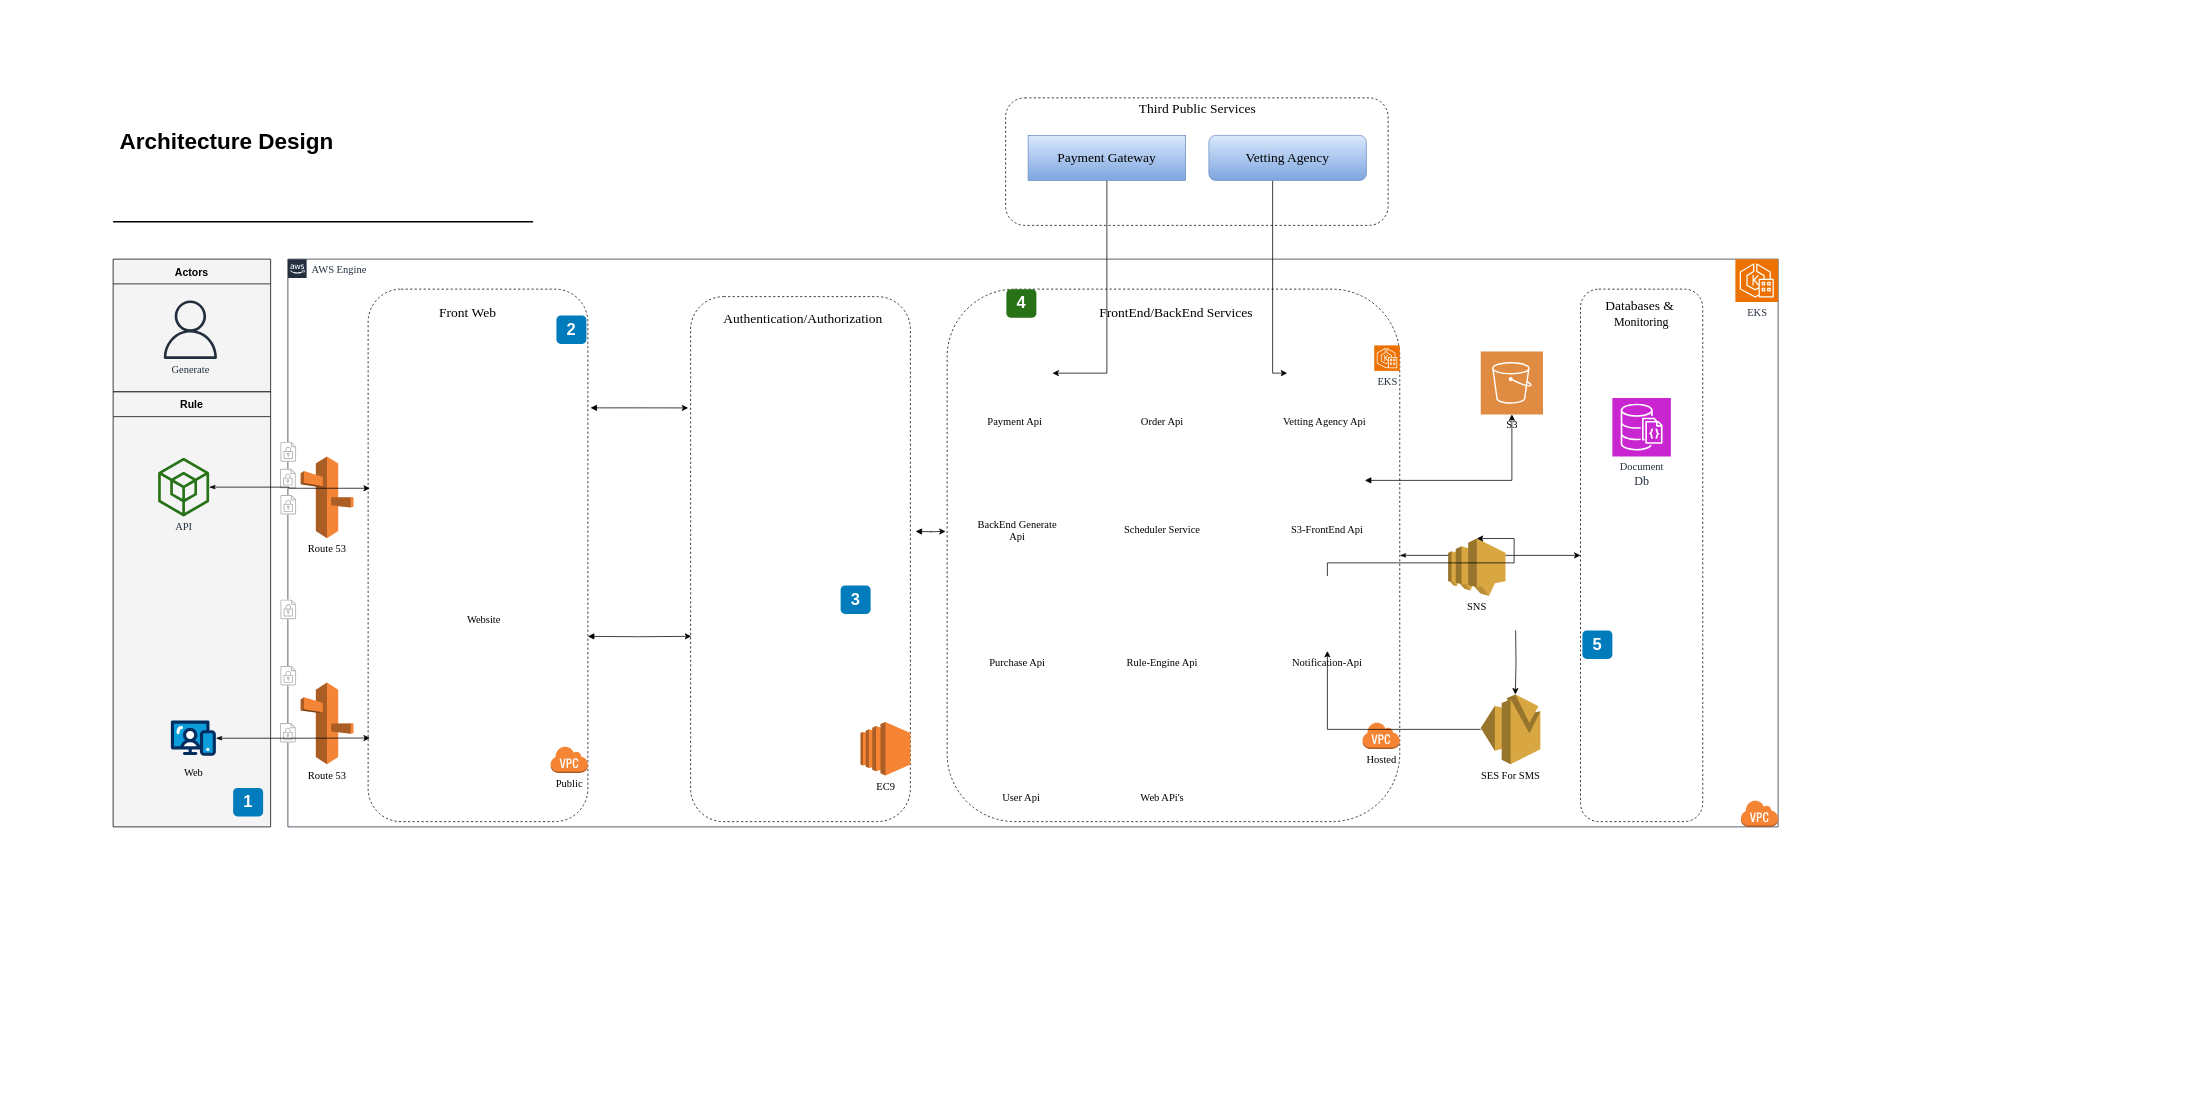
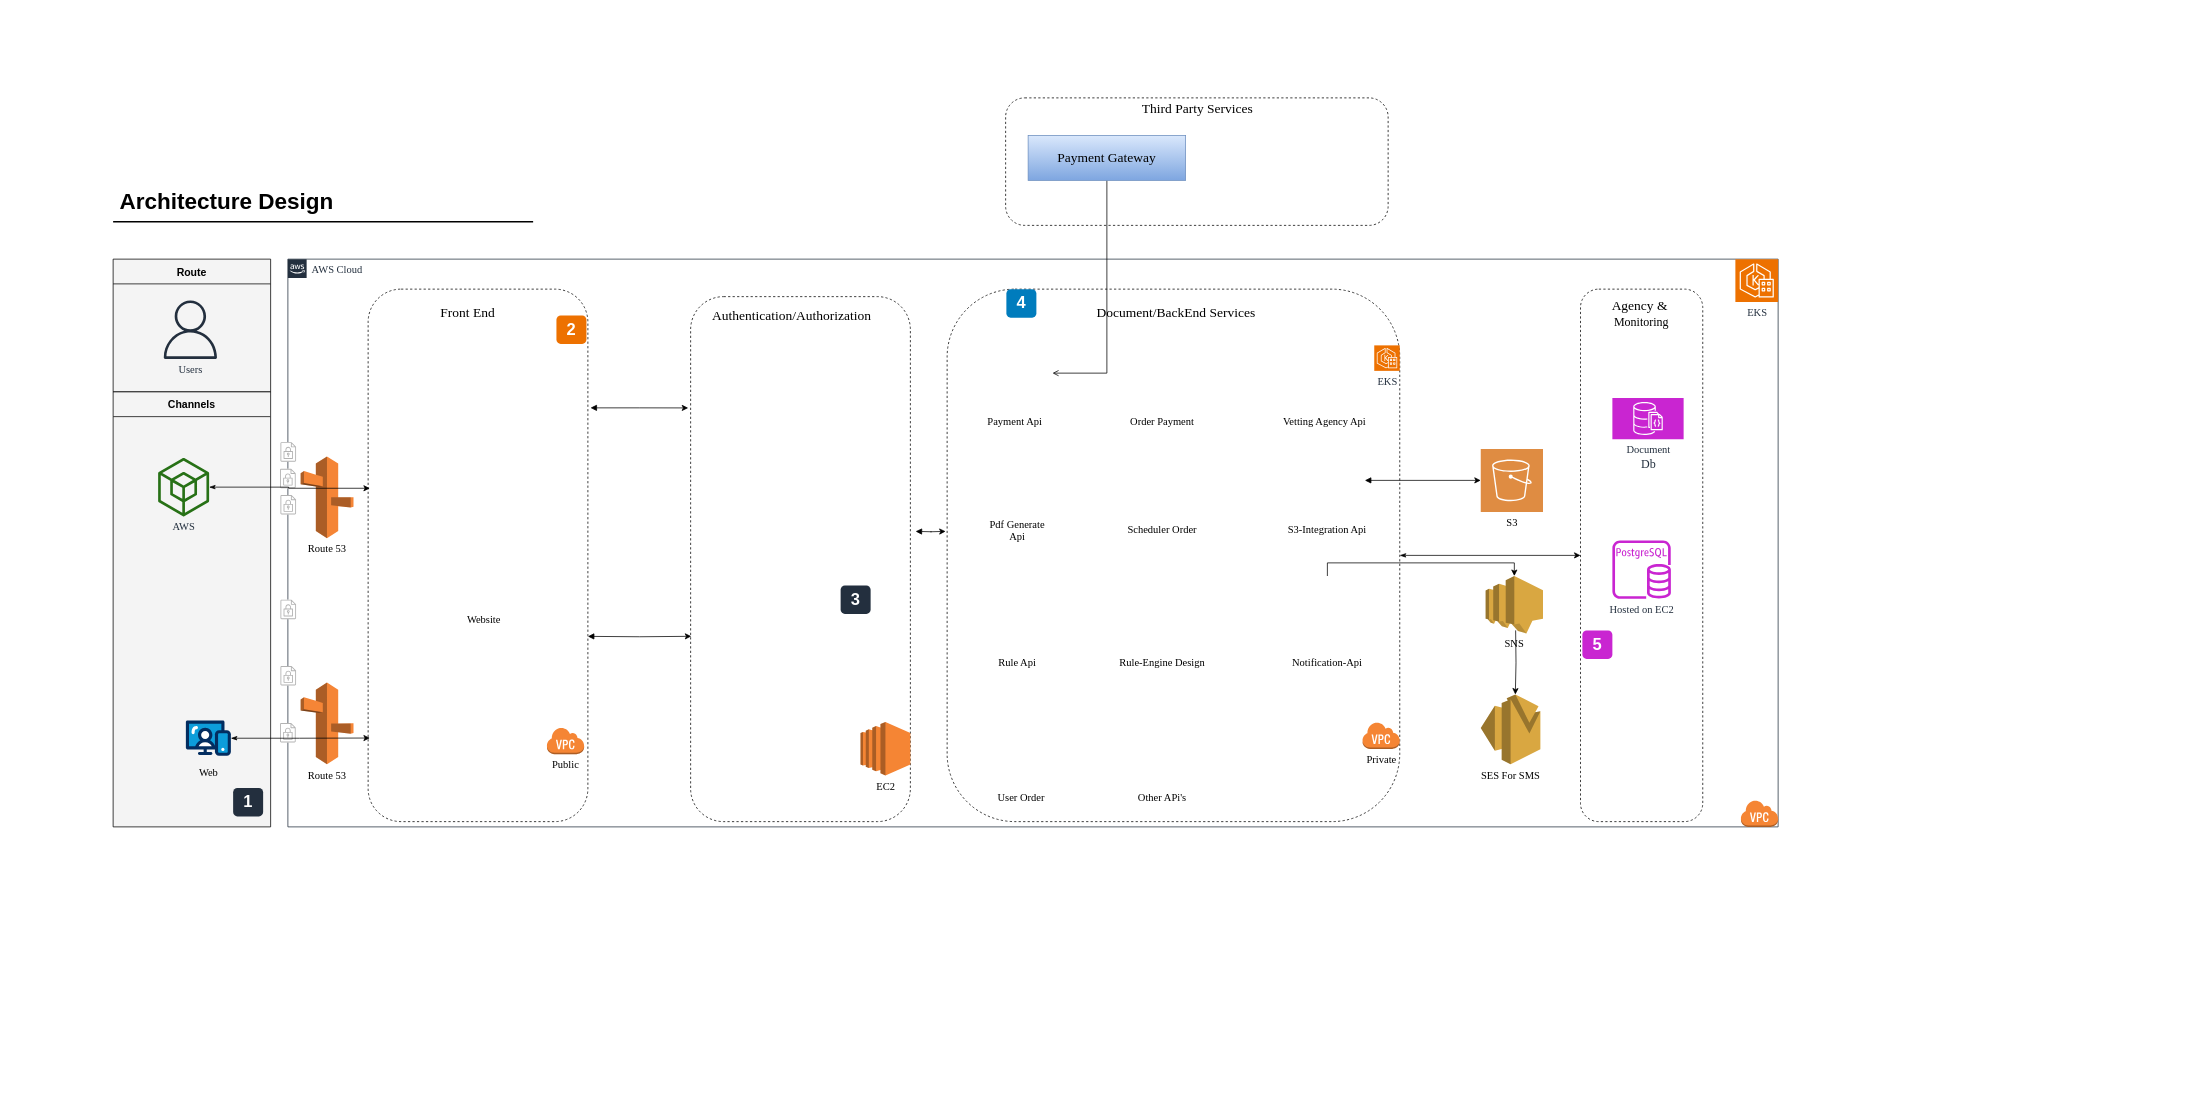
node "Third Public Services": label "Third Public Services" -> "Third Party Services"
node "Architecture Design": moved (227, 140) -> (227, 200)
node "Vetting Agency": removed
node "AWS Engine": label "AWS Engine" -> "AWS Cloud"
node "Actors": label "Actors" -> "Route"
edge "Vetting Agency" -> "Vetting Agency Api": removed
node "4": fillcolor #277116 -> #007cbd
node "Front Web": label "Front Web" -> "Front End"
node "FrontEnd/BackEnd Services": label "FrontEnd/BackEnd Services" -> "Document/BackEnd Services"
node "Databases & Monitoring": label "Databases & Monitoring" -> "Agency & Monitoring"
node "Authentication/Authorization": moved (803, 319) -> (792, 315)
node "2": fillcolor #007cbd -> #ed7100
node "Generate": label "Generate" -> "Users"
edge "Payment Gateway" -> "Payment Api": arrowhead classic -> open
node "S3": moved (1512, 383) -> (1512, 480)
node "Rule": label "Rule" -> "Channels"
node "Order Api": label "Order Api" -> "Order Payment"
node "Document Db": size 59x59 -> 71x41
node "BackEnd Generate Api": label "BackEnd Generate Api" -> "Pdf Generate Api"
node "API": label "API" -> "AWS"
node "Scheduler Service": label "Scheduler Service" -> "Scheduler Order"
node "S3-FrontEnd Api": label "S3-FrontEnd Api" -> "S3-Integration Api"
node "SNS": moved (1477, 567) -> (1514, 605)
node "Hosted on EC2": added
node "3": fillcolor #007cbd -> #232f3e
node "5": fillcolor #007cbd -> #c925d1
node "Purchase Api": label "Purchase Api" -> "Rule Api"
node "Rule-Engine Api": label "Rule-Engine Api" -> "Rule-Engine Design"
edge "SES For SMS" -> "Notification-Api": removed
node "Web": moved (193, 738) -> (208, 738)
node "Public": moved (569, 759) -> (565, 741)
node "Hosted": label "Hosted" -> "Private"
node "EC9": label "EC9" -> "EC2"
node "User Api": label "User Api" -> "User Order"
node "Web APi's": label "Web APi's" -> "Other APi's"
node "1": fillcolor #007cbd -> #232f3e
